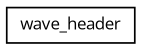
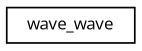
node "wave_header": label "wave_header" -> "wave_wave"
